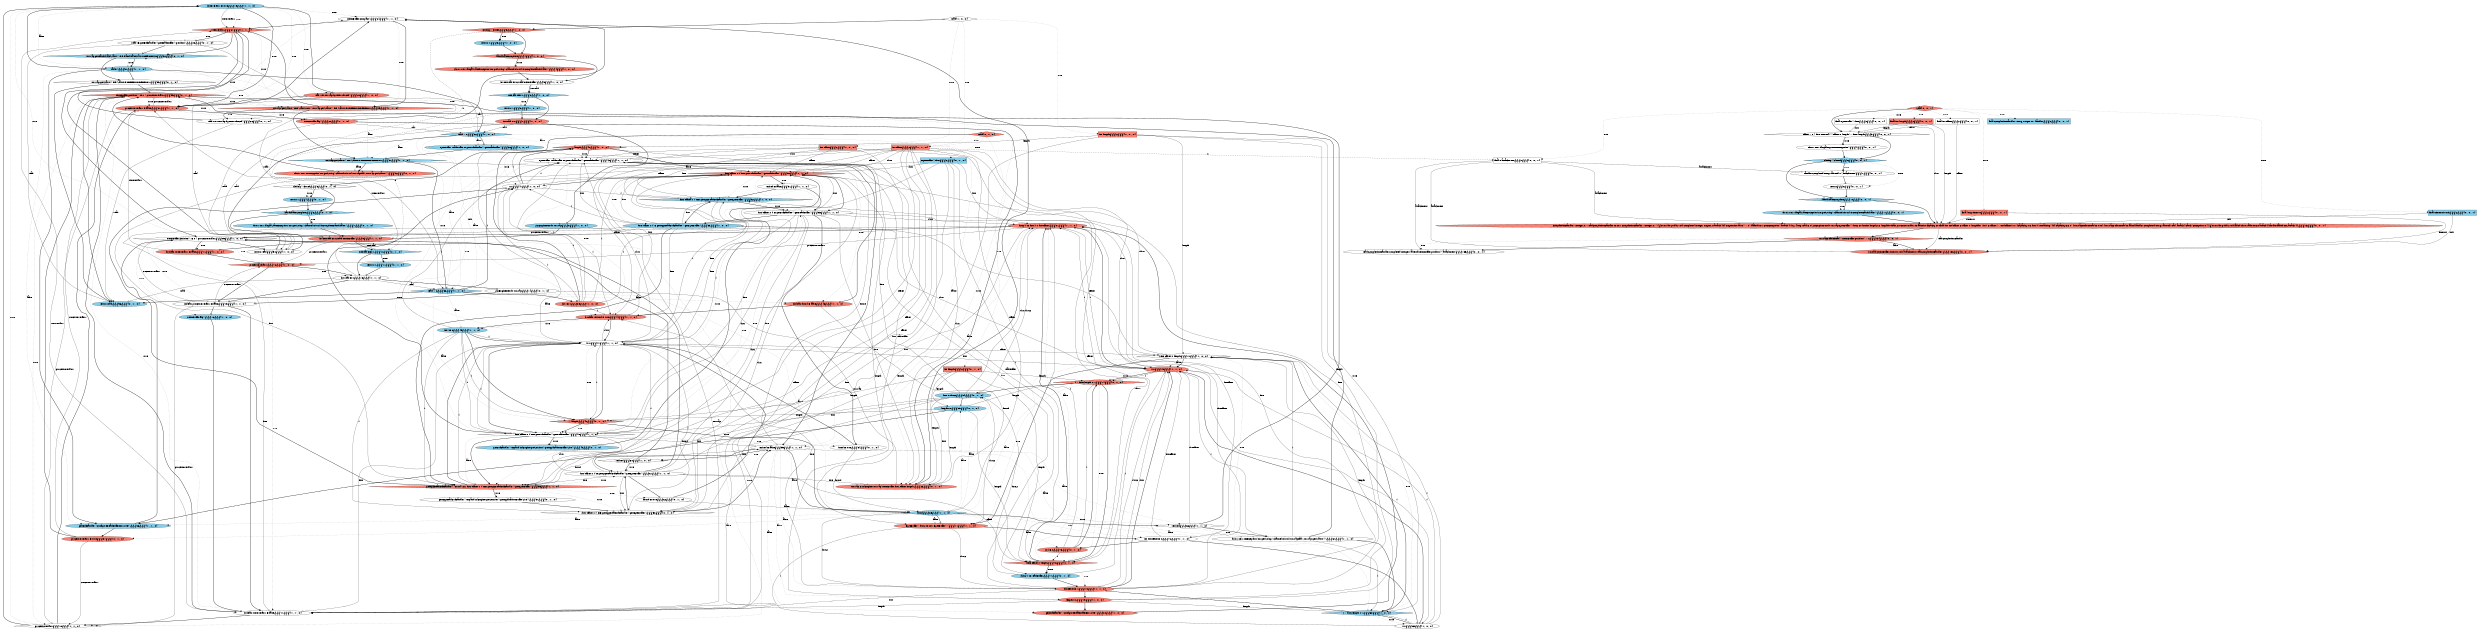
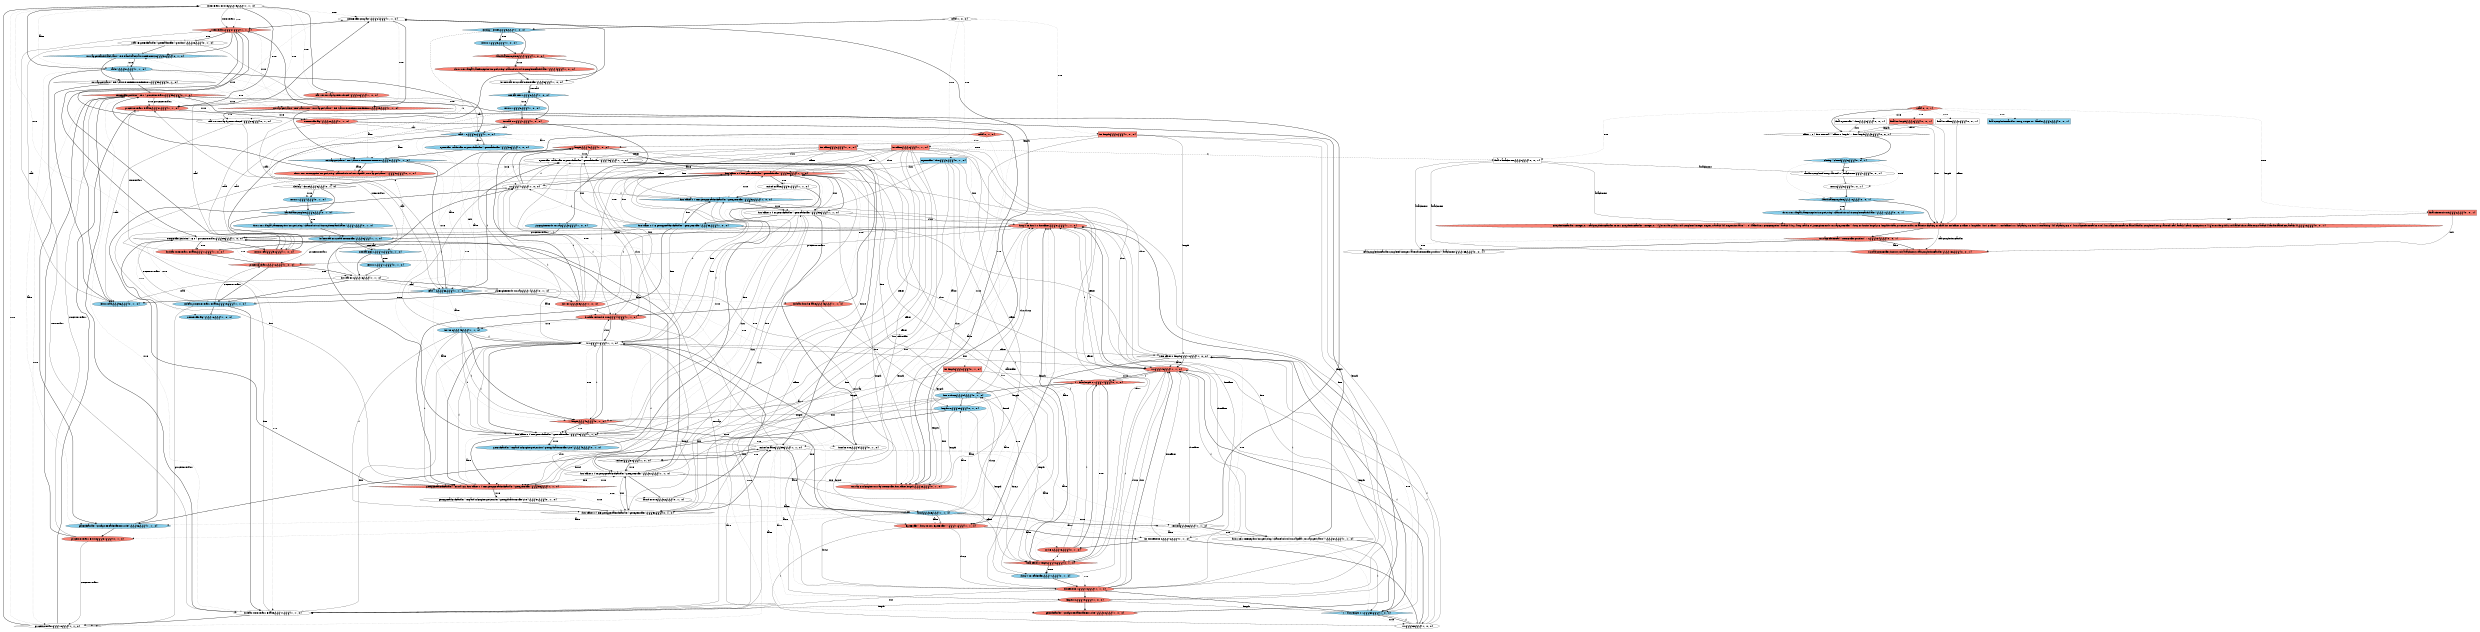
node "useOverflow = true@@@19@@@['1', '1', '0']": fillcolor skyblue -> white
node "closing || closed@@@3@@@['1', '0', '0']": fillcolor salmon -> skyblue
edge "read += unwrap.bytesProduced()@@@20@@@['1', '0', '0']" -> "processOverflow = false@@@21@@@['1', '1', '0']": removed
node "throw new IllegalArgumentException()@@@4@@@['0', '0', '1']": removed
edge "read += unwrap.bytesProduced()@@@26@@@['0', '1', '0']" -> "read > 0@@@38@@@['1', '1', '0']": added, label "read"
edge "closing || closed@@@6@@@['0', '0', '1']" -> "!handshakeComplete@@@10@@@['0', '0', '1']": style bold -> dotted
node "final long timeout@@@2@@@['0', '0', '1']": removed
node "final TimeUnit unit@@@2@@@['0', '0', '1']": fillcolor skyblue -> salmon
node "int netread = sc.read(netInBuffer)@@@9@@@['1', '1', '0']": fillcolor salmon -> skyblue
node "return read@@@90@@@['1', '0', '0']": fillcolor white -> salmon
node "boolean processOverflow = false@@@15@@@['1', '1', '0']": fillcolor white -> skyblue
edge "processOverflow = false@@@21@@@['1', '1', '0']" -> "processOverflow@@@18@@@['1', '1', '0']": removed, label "processOverflow"
edge "int length@@@2@@@['1', '0', '0']" -> "i < dsts.length + 1@@@68@@@['1', '0', '0']": label "true" -> "length"
edge "netInBuffer.flip()@@@16@@@['1', '0', '0']" -> "boolean useOverflow = false@@@17@@@['1', '1', '0']": removed
edge "found@@@65@@@['1', '1', '0']" -> "int dstOffset = 0@@@72@@@['1', '1', '0']": label "unit" -> "false"
